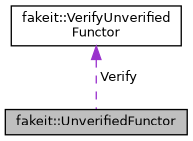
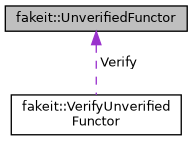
edge "fakeit::UnverifiedFunctor" -> "fakeit::VerifyUnverified Functor": reversed
